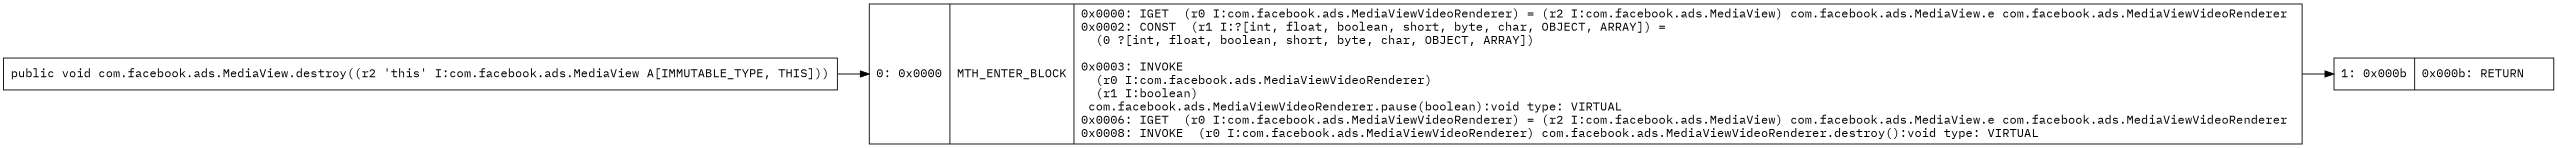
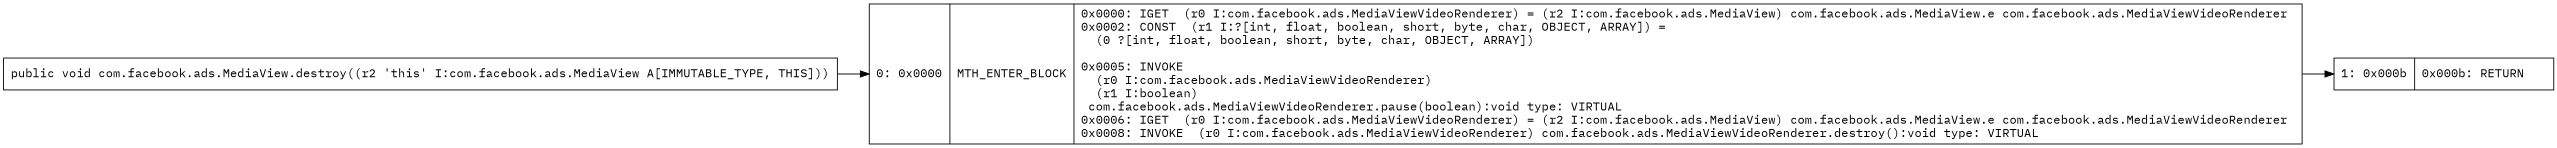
node "0: 0x0000": text "0x0003: INVOKE" -> "0x0005: INVOKE"
